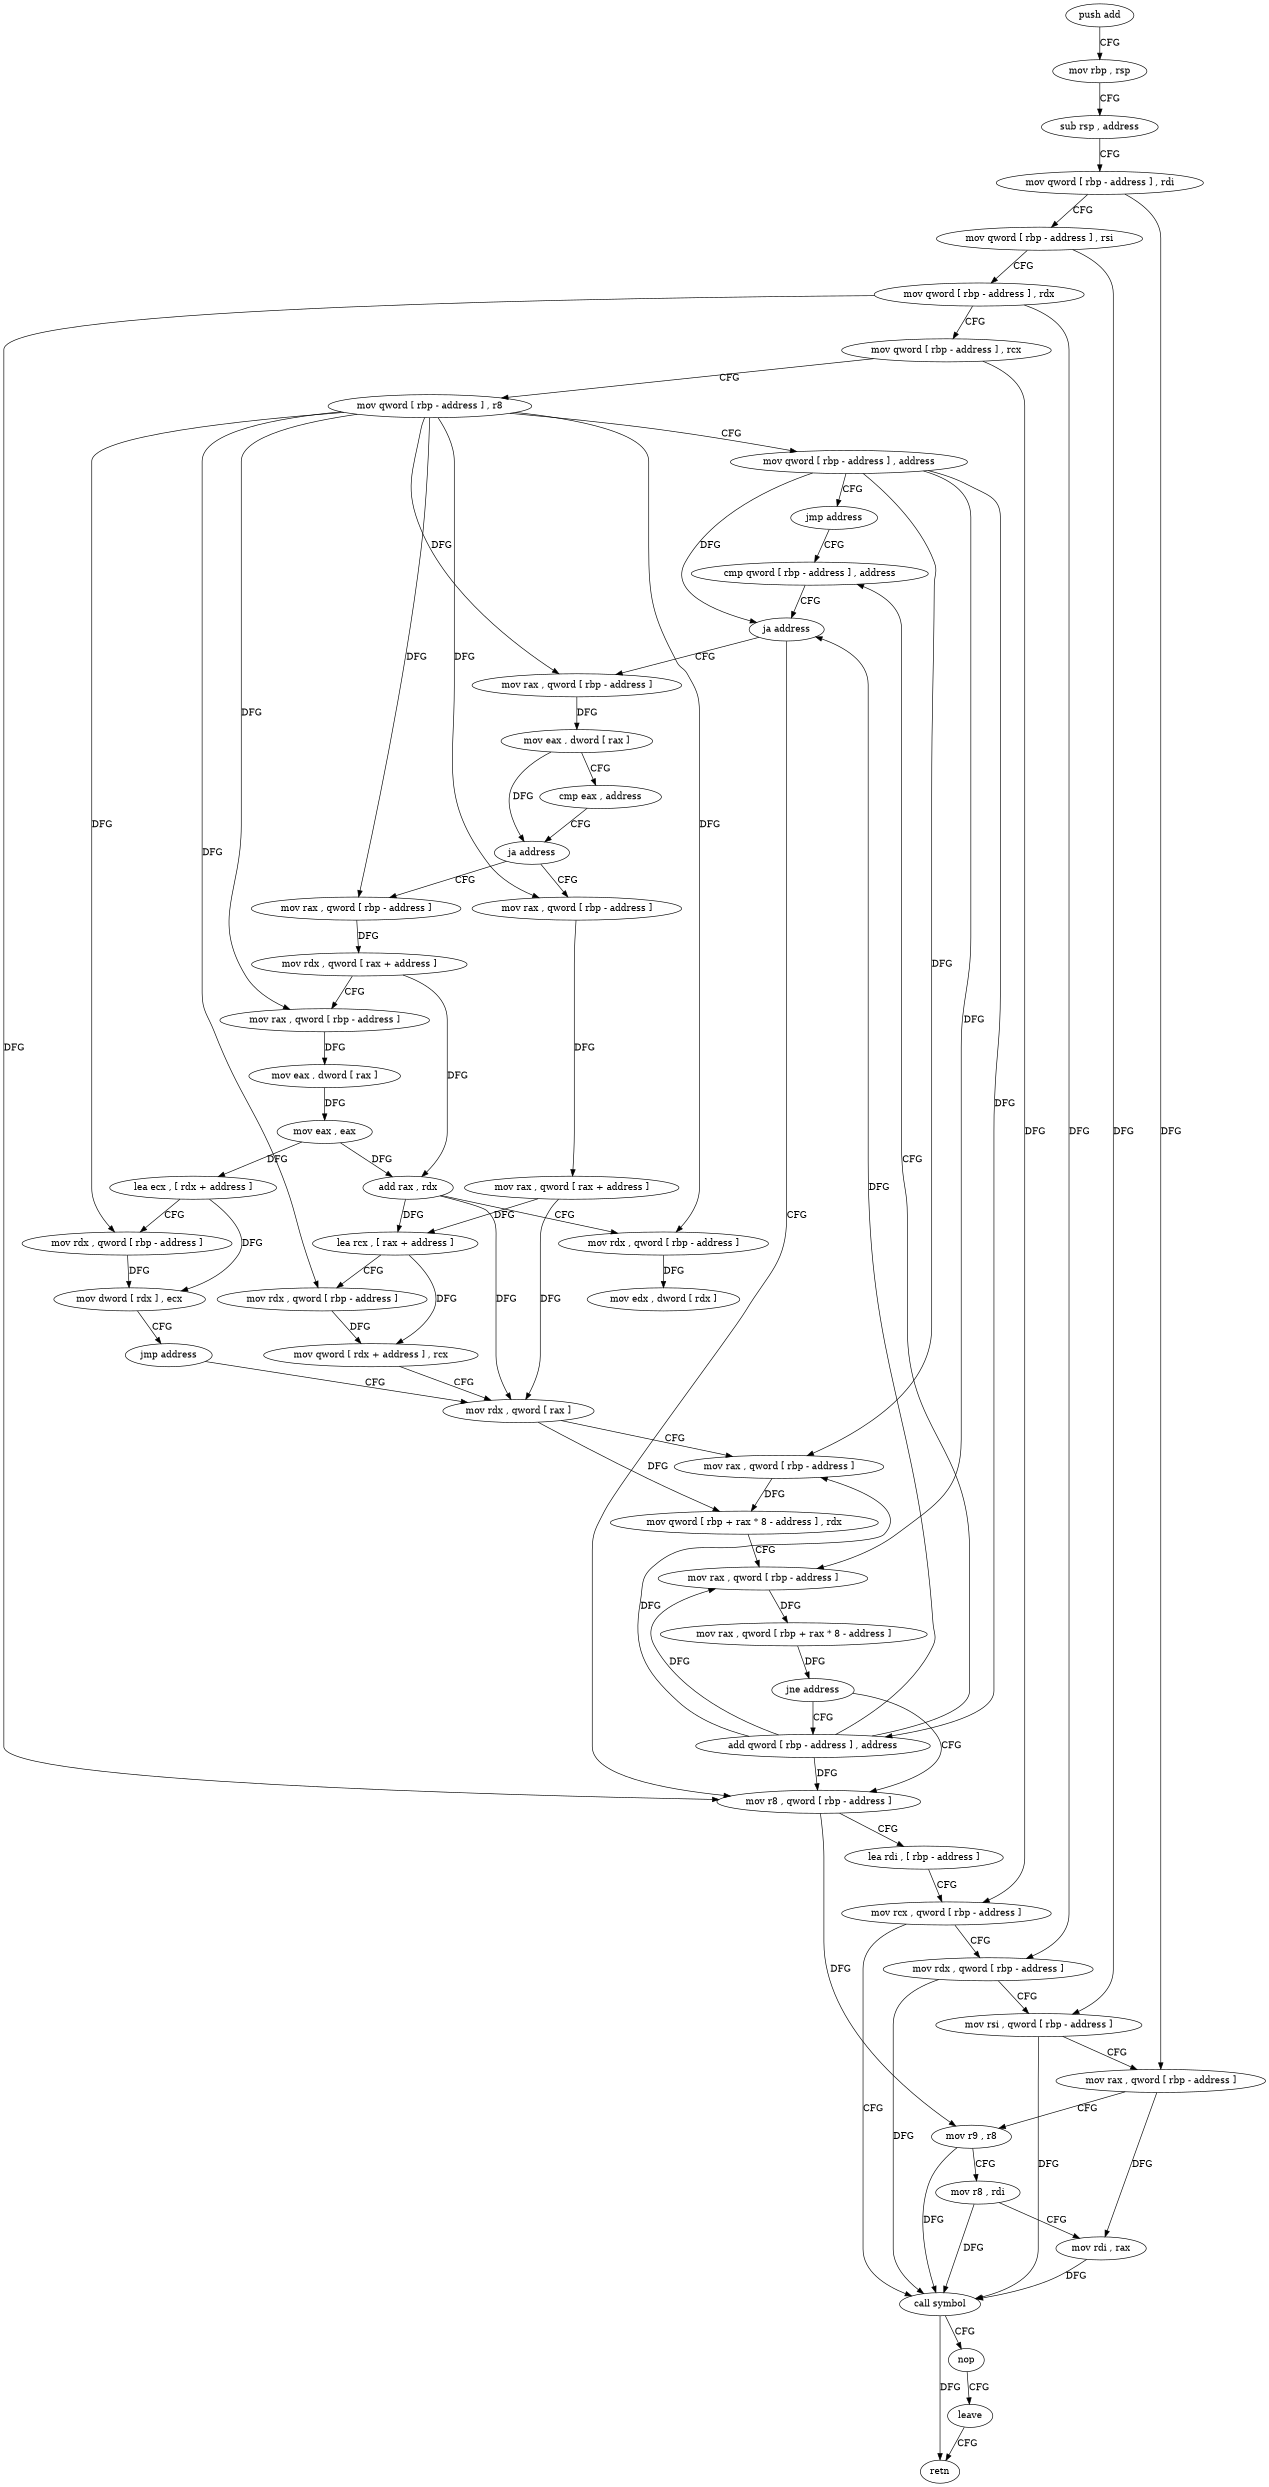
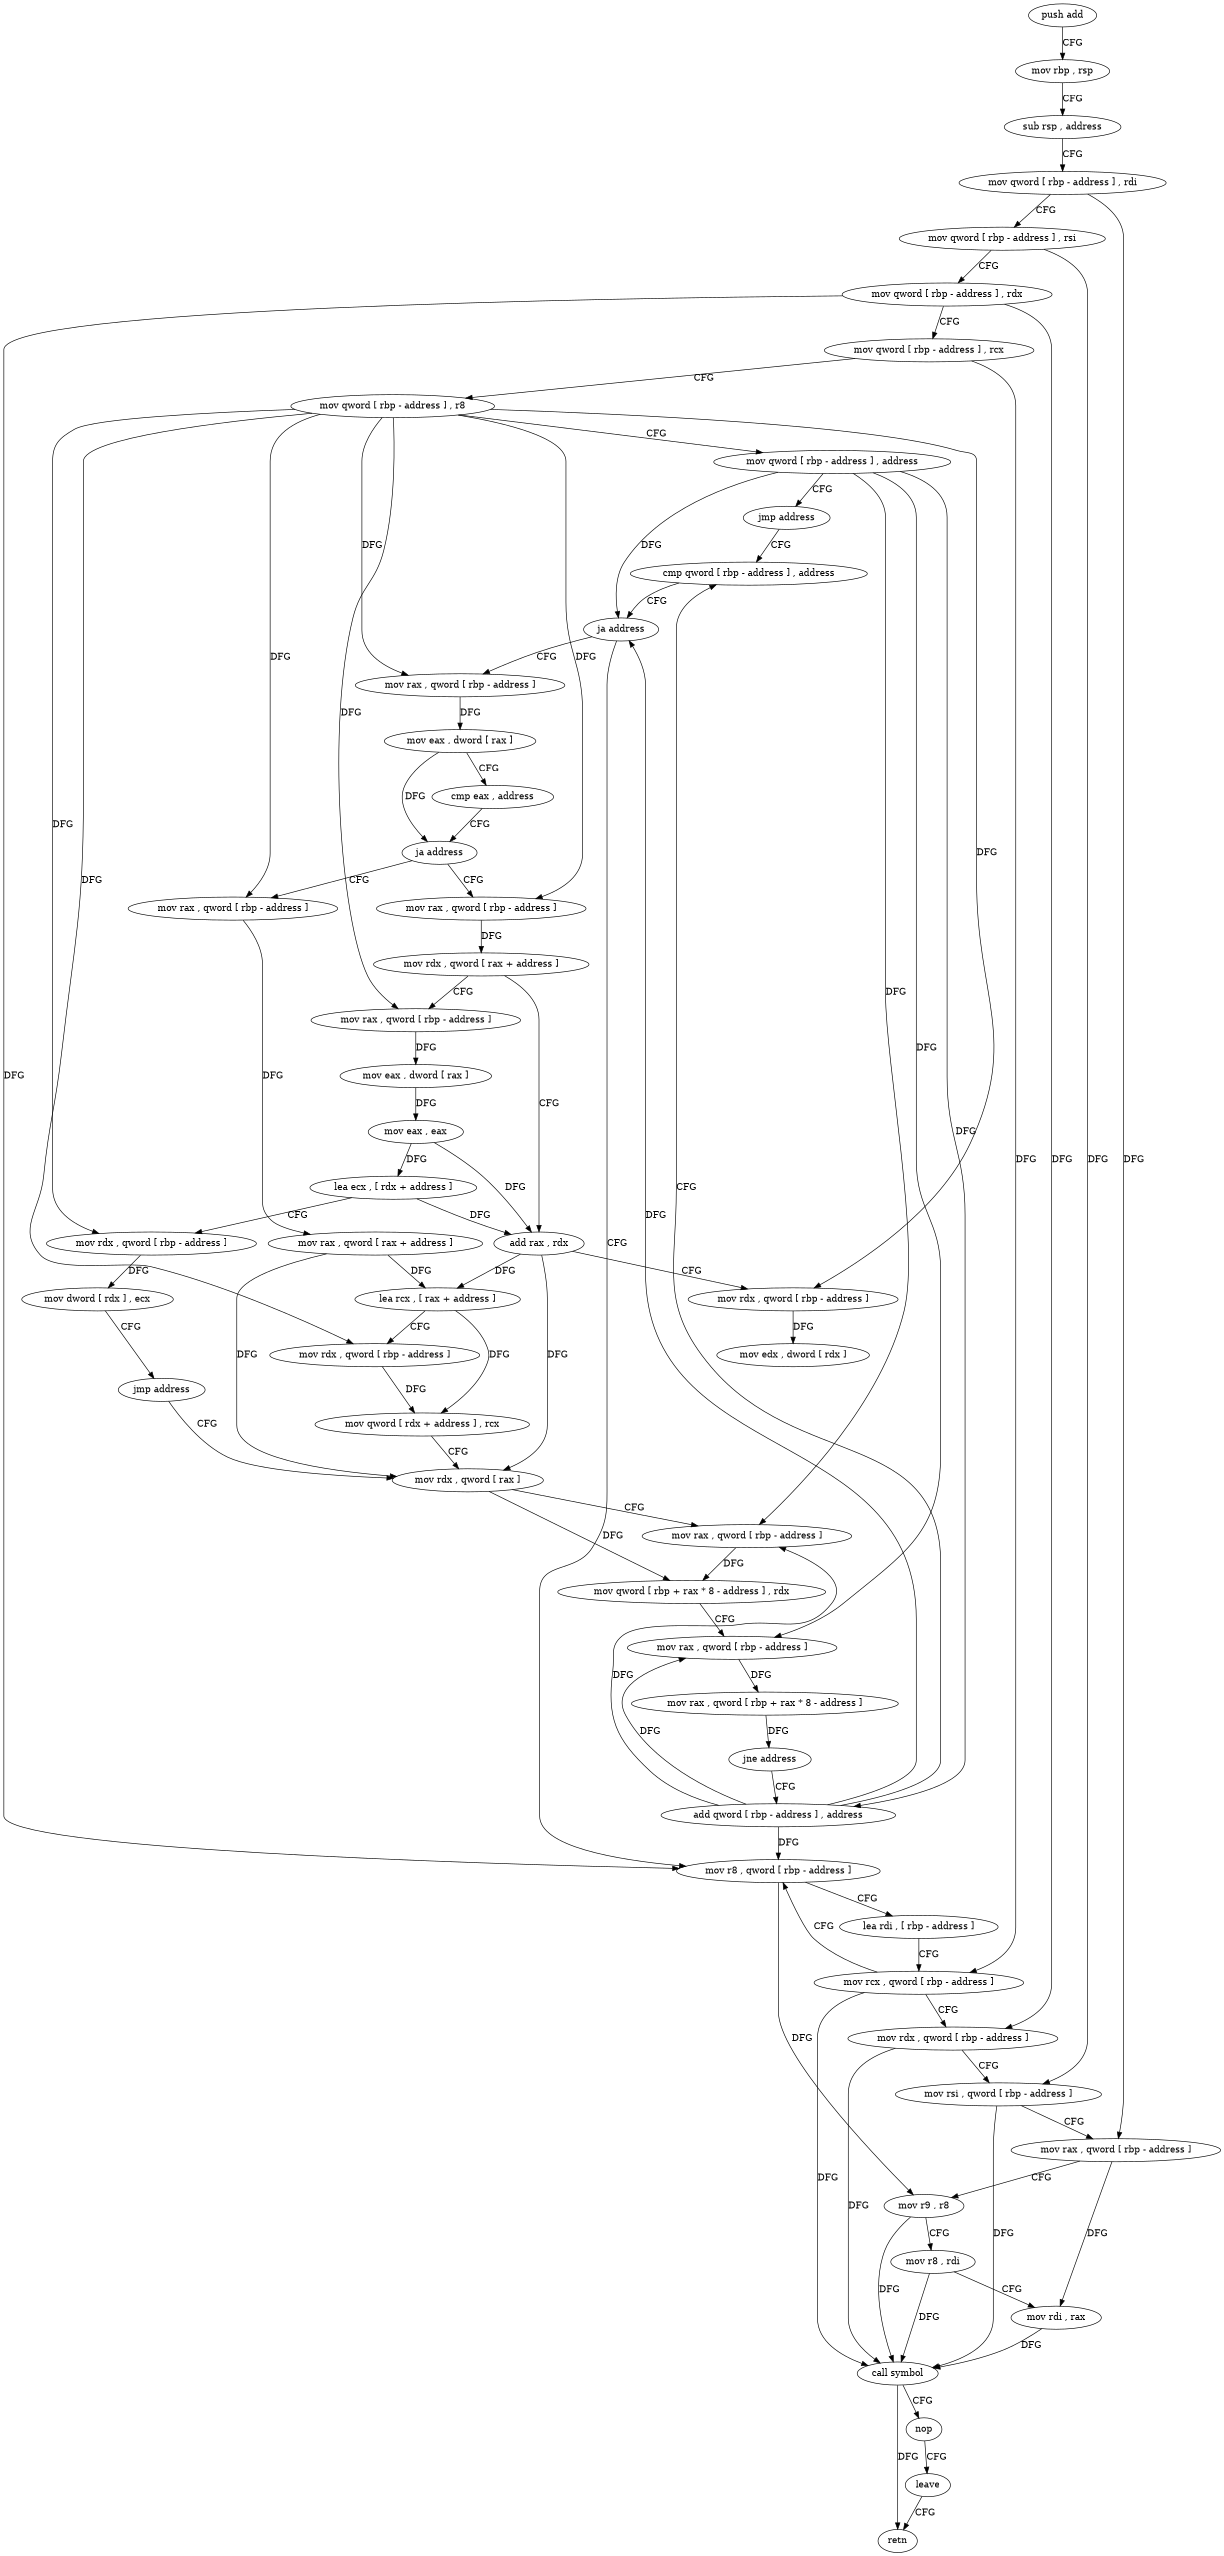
edge "mov rdx , qword [ rax + address ]" -> "add rax , rdx": label "DFG" -> "CFG"
edge "lea ecx , [ rdx + address ]" -> "mov dword [ rdx ] , ecx": now "lea ecx , [ rdx + address ]" -> "add rax , rdx"
edge "jne address" -> "mov r8 , qword [ rbp - address ]": now "mov rcx , qword [ rbp - address ]" -> "mov r8 , qword [ rbp - address ]"
edge "mov rcx , qword [ rbp - address ]" -> "call symbol": label "CFG" -> "DFG"
